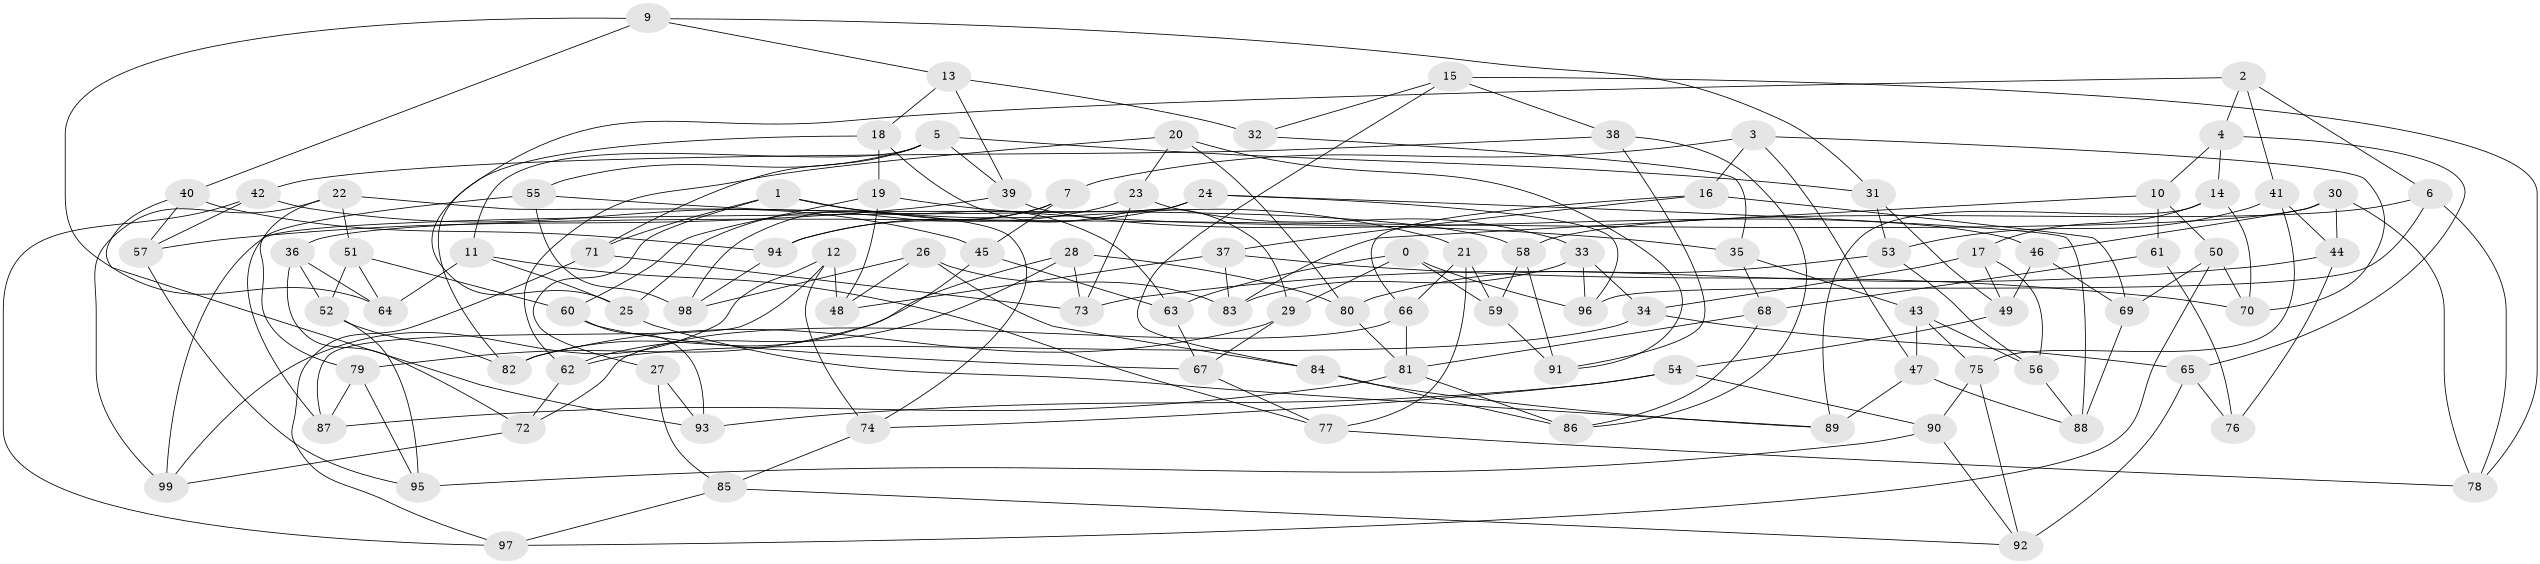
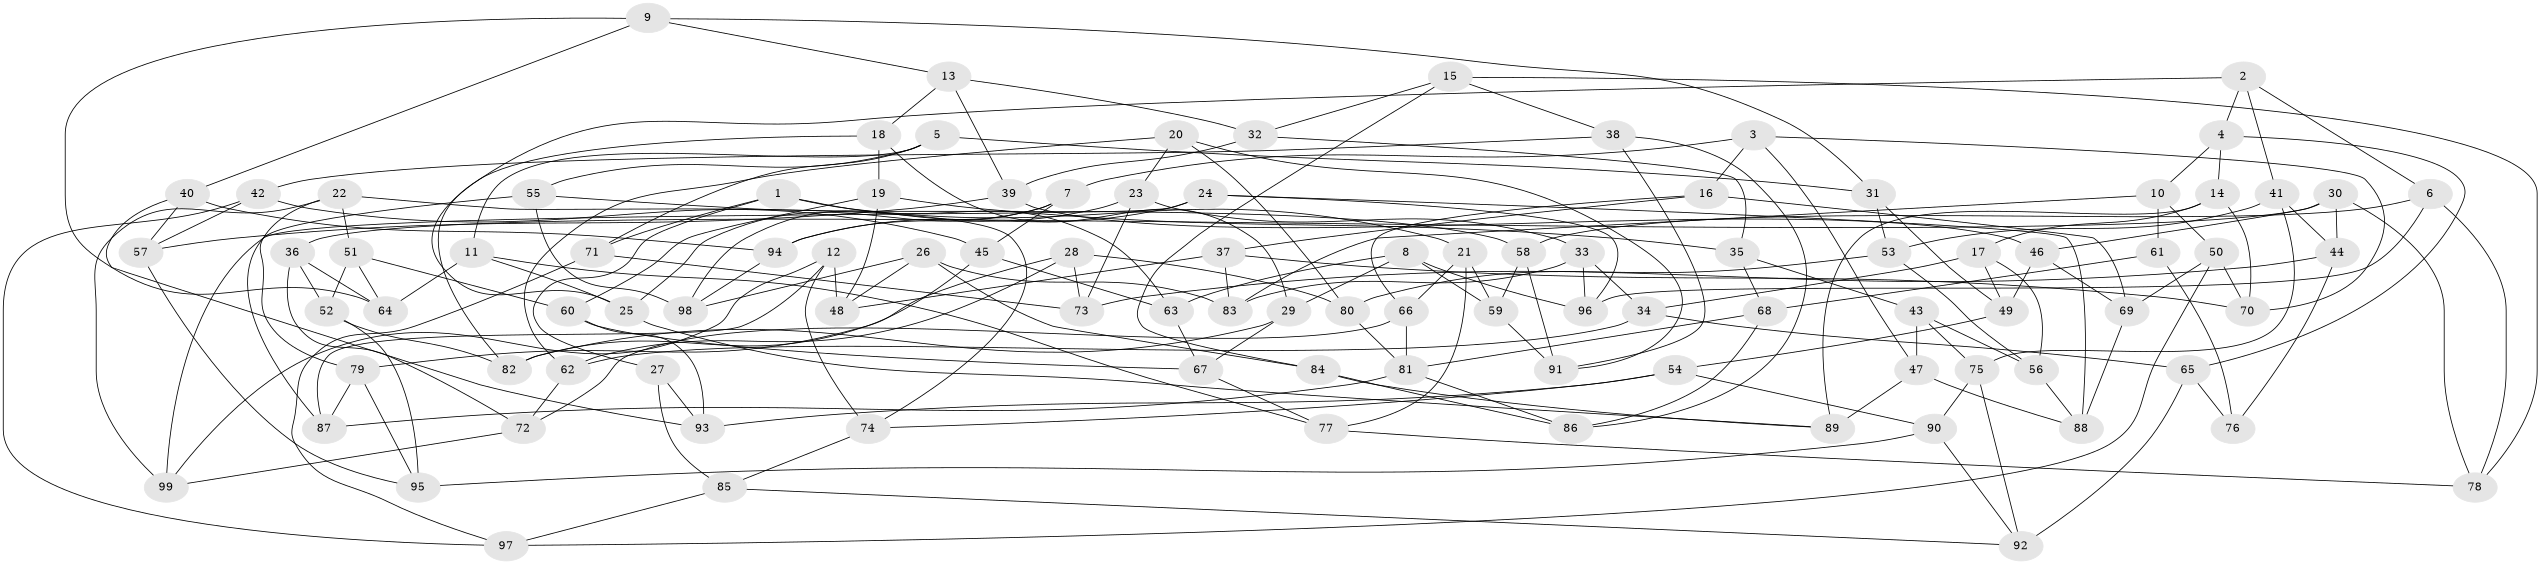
edge "5" -- "39": now "32" -- "39"
node "0": label "0" -> "8"
